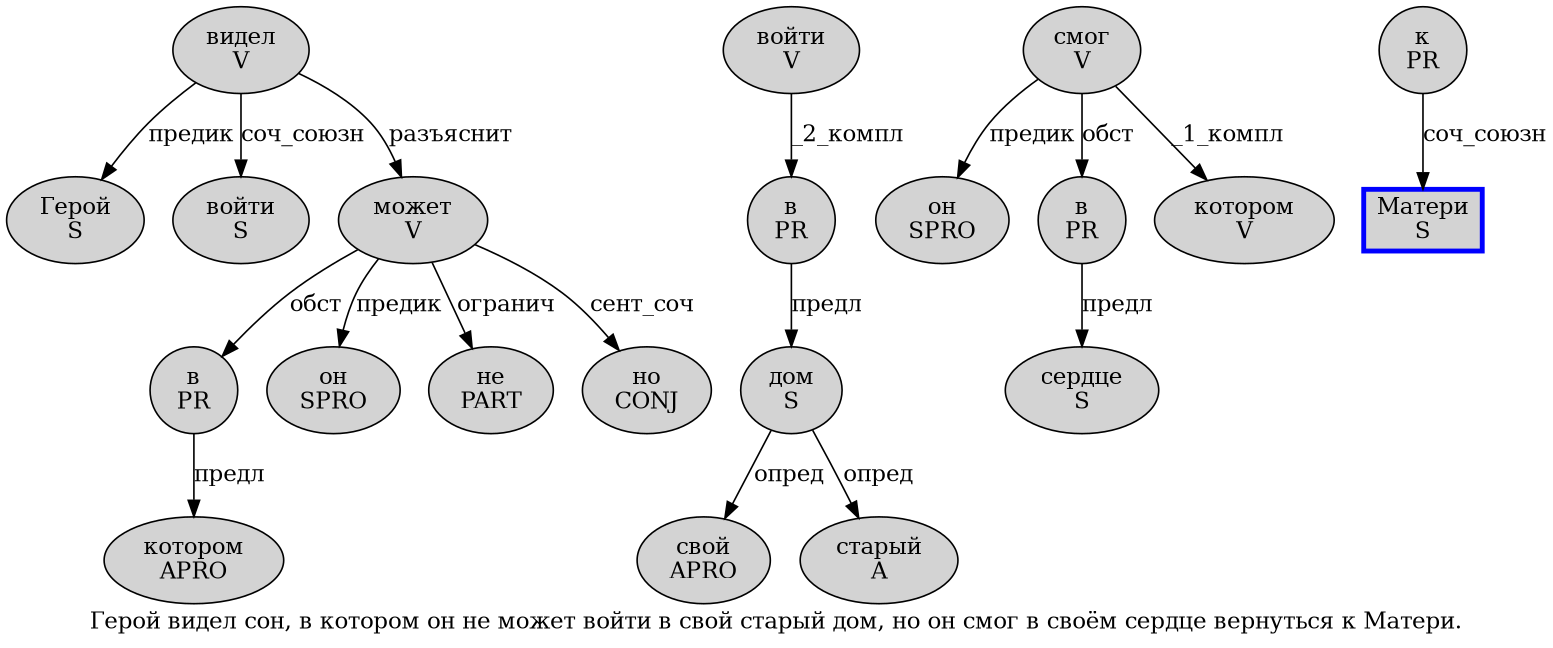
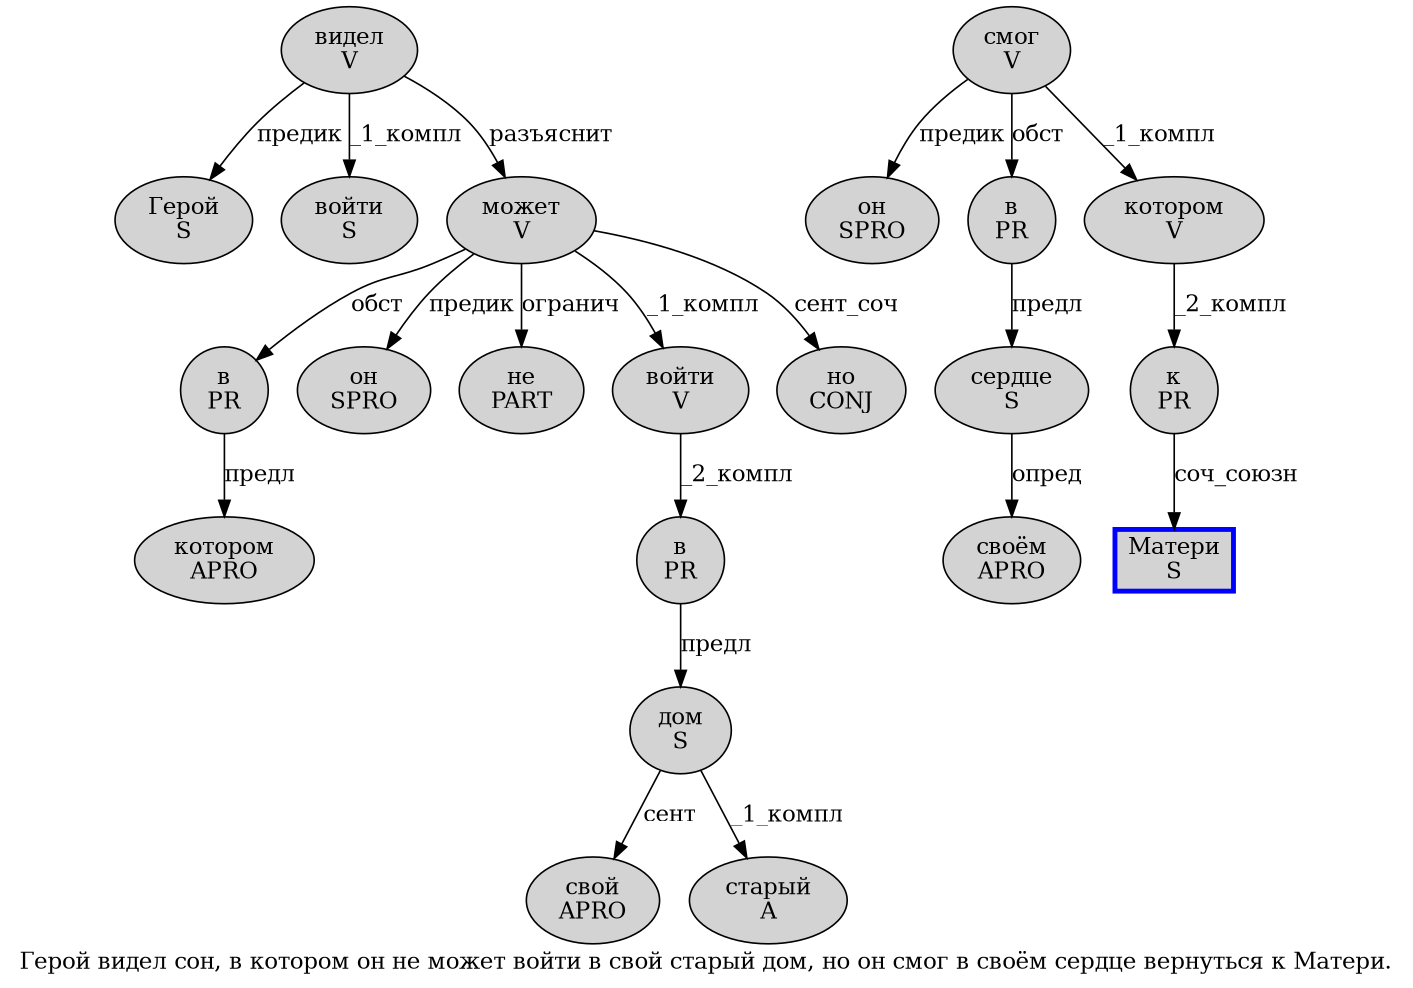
edge "видел V" -> "войти S": label "соч_союзн" -> "_1_компл"
edge "может V" -> "войти V": added, label "_1_компл"
edge "котором V" -> "к PR": added, label "_2_компл"
edge "дом S" -> "свой APRO": label "опред" -> "сент"
edge "дом S" -> "старый A": label "опред" -> "_1_компл"
node "своём APRO": added
